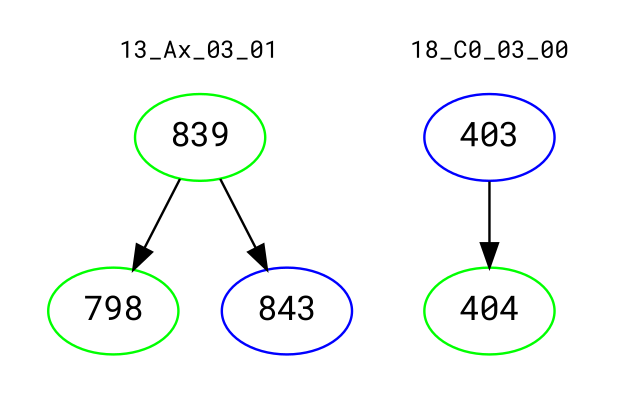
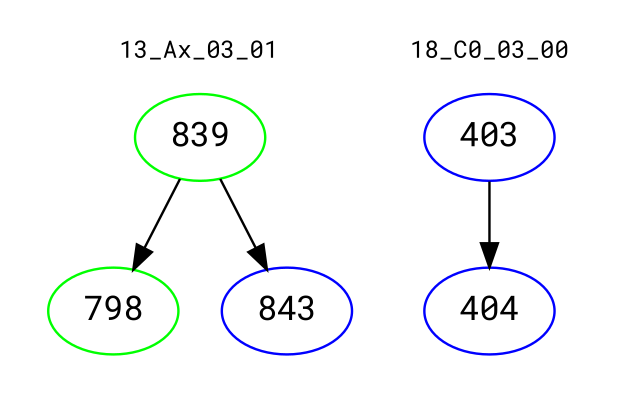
node "404": color green -> blue
